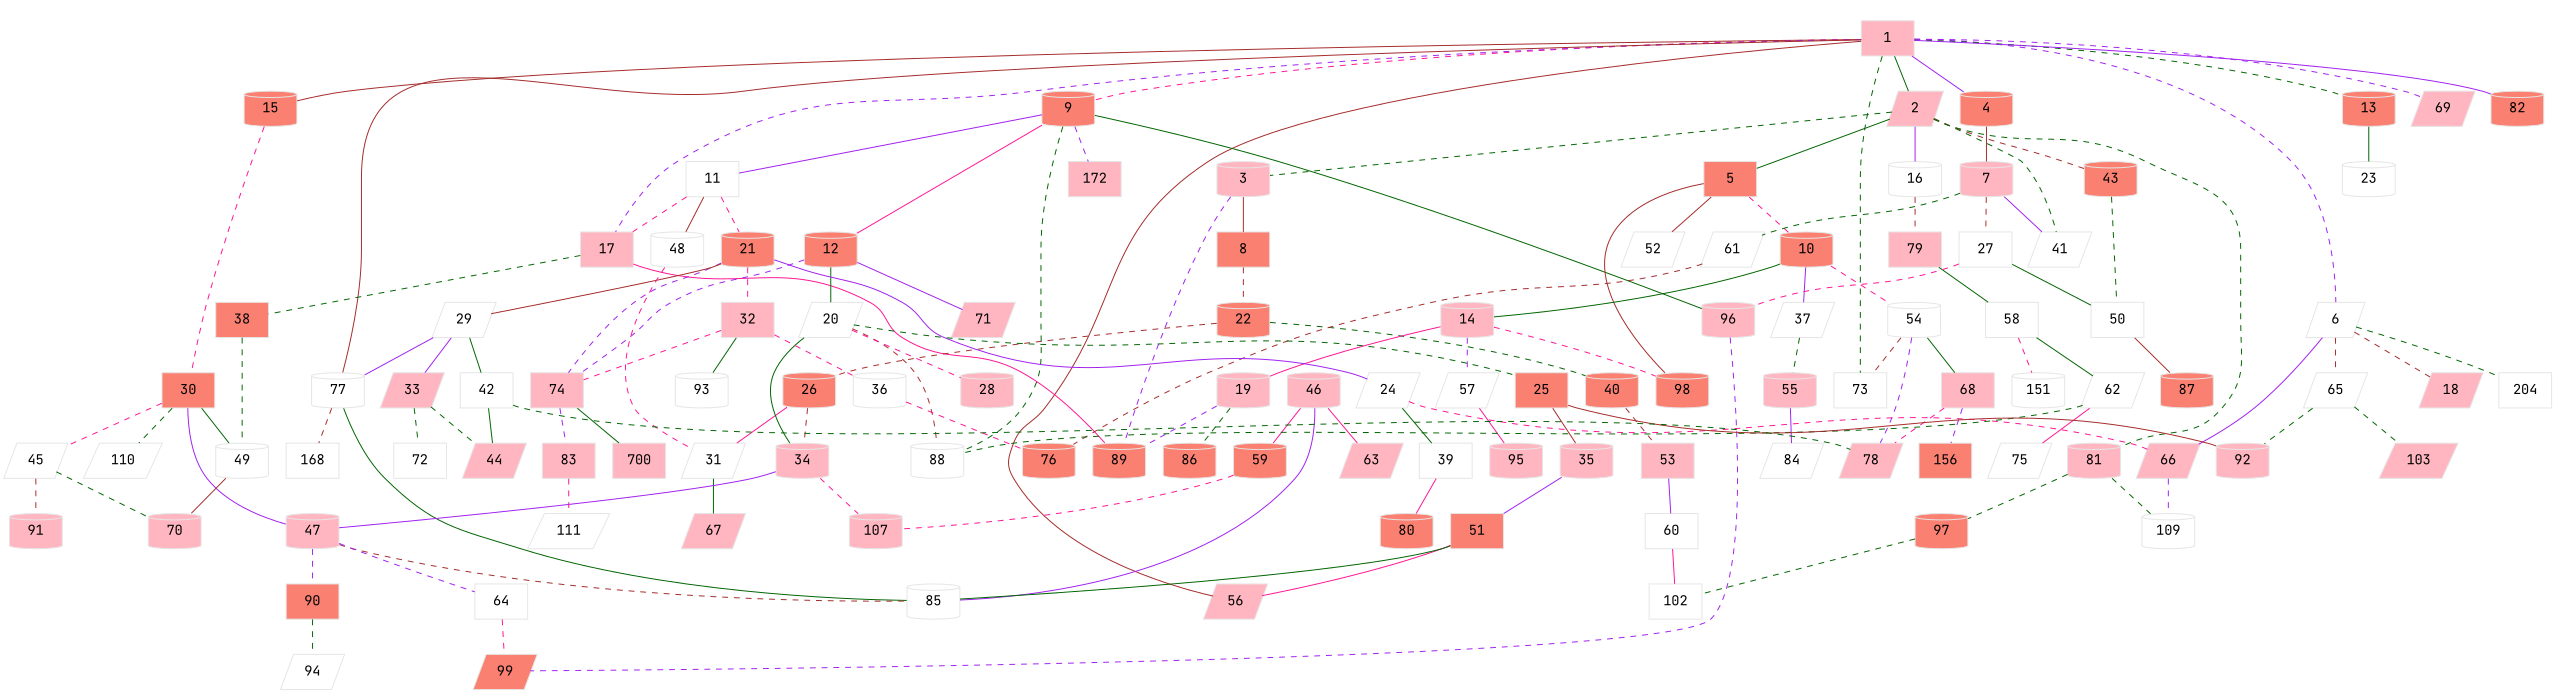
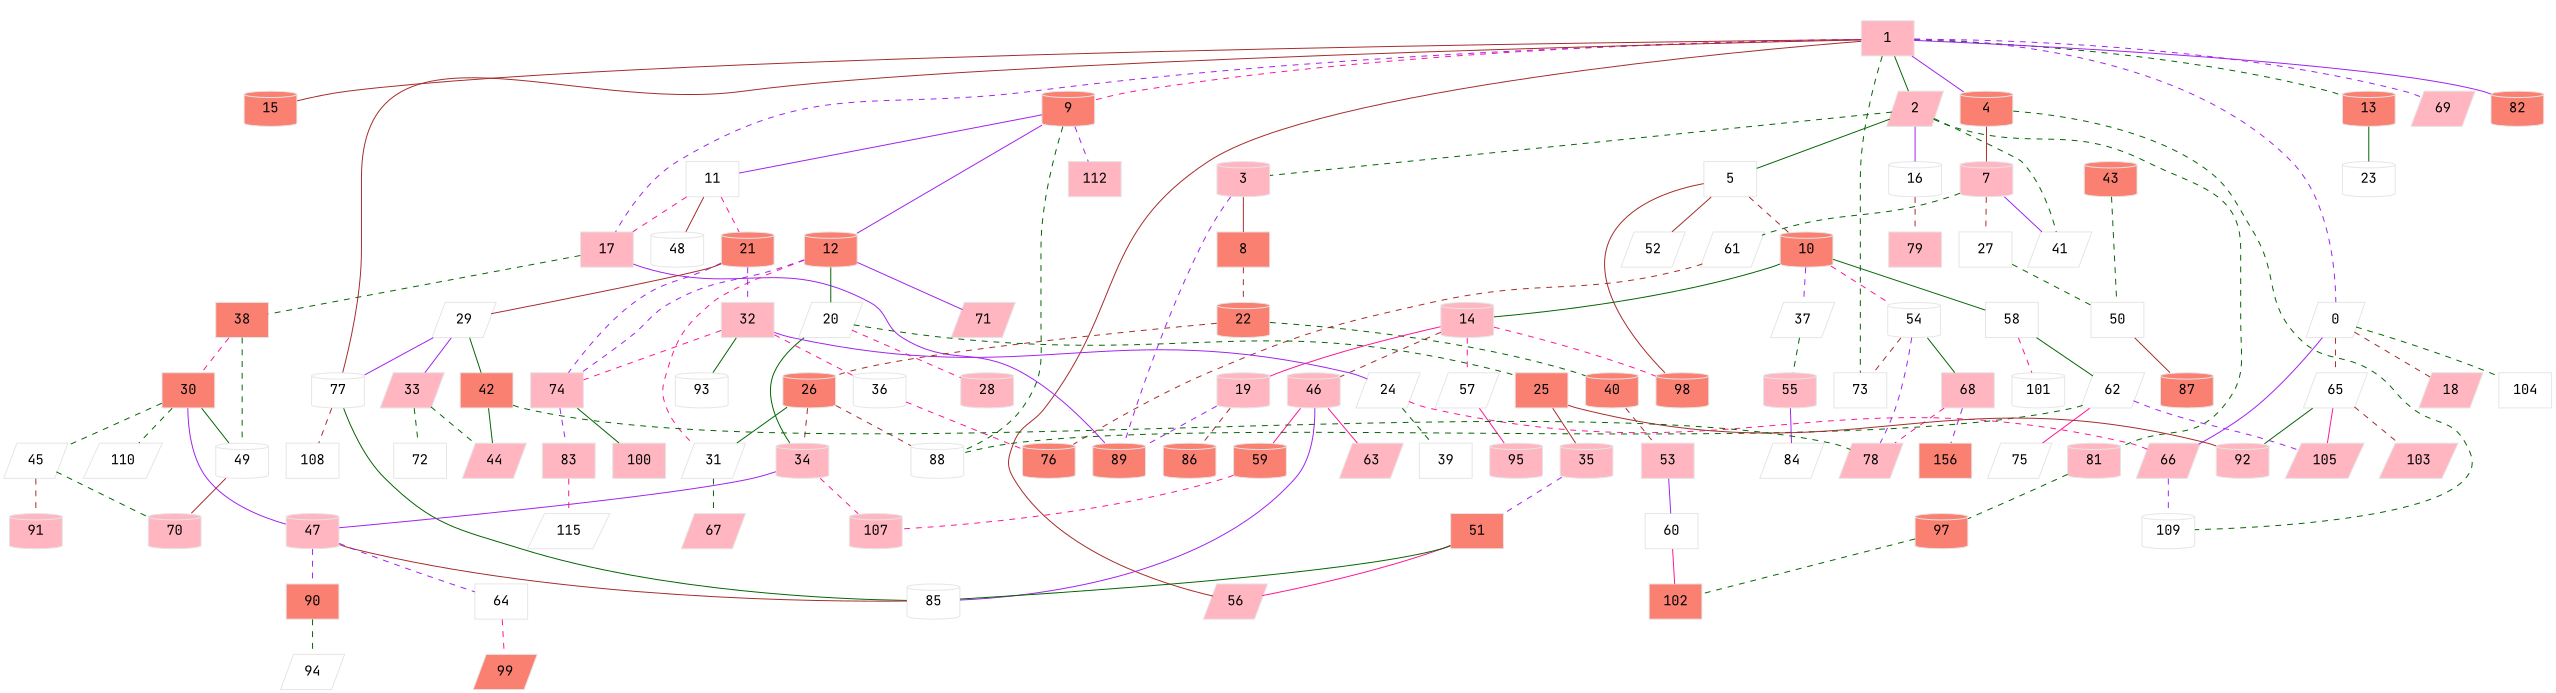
edge "2" -- "43": removed
edge "9" -- "12": color deeppink -> purple
node "172": label "172" -> "112"
node "5": fillcolor salmon -> white
edge "5" -- "10": color deeppink -> brown
edge "15" -- "30": now "38" -- "30"
edge "21" -- "32": color deeppink -> purple
edge "10" -- "37": style solid -> dashed
edge "79" -- "58": now "10" -- "58"
edge "27" -- "50": style solid -> dashed
edge "17" -- "89": color deeppink -> purple
node "96": removed
node "6": label "6" -> "0"
edge "14" -- "57": color purple -> deeppink
edge "14" -- "46": added
edge "21" -- "24": now "32" -- "24"
edge "20" -- "88": now "26" -- "88"
edge "48" -- "31": now "12" -- "31"
node "42": fillcolor white -> salmon
node "151": label "151" -> "101"
node "204": label "204" -> "104"
edge "19" -- "86": color darkgreen -> brown
edge "30" -- "45": color deeppink -> darkgreen
edge "26" -- "31": color deeppink -> darkgreen
edge "65" -- "103": color darkgreen -> brown
edge "24" -- "39": style solid -> dashed
edge "65" -- "92": style dashed -> solid
node "168": label "168" -> "108"
node "700": label "700" -> "100"
node "105": added
edge "35" -- "51": style solid -> dashed
edge "31" -- "67": style solid -> dashed
edge "81" -- "109": now "4" -- "109"
node "111": label "111" -> "115"
node "80": removed
edge "47" -- "85": style dashed -> solid
node "102": fillcolor white -> salmon
